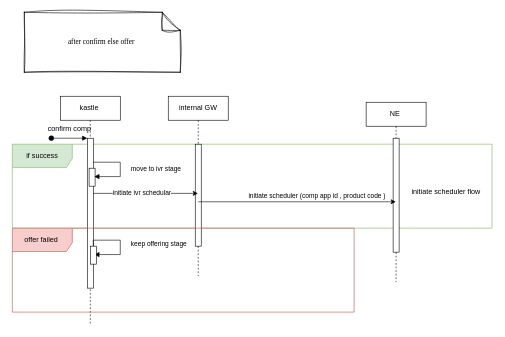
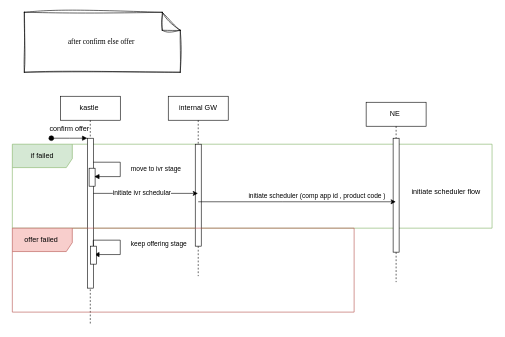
node "confirm comp": label "confirm comp" -> "confirm offer"
node "if success": label "if success" -> "if failed"
